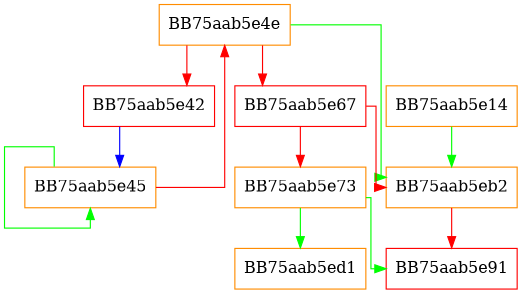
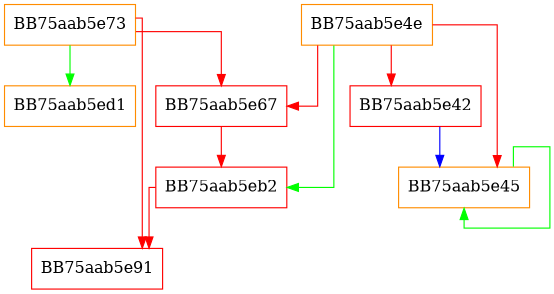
node "BB75aab5e14": removed
edge "BB75aab5e67" -> "BB75aab5e73": reversed
edge "BB75aab5e45" -> "BB75aab5e4e": reversed
node "BB75aab5eb2": color darkorange -> red
edge "BB75aab5e73" -> "BB75aab5e91": color green -> red
